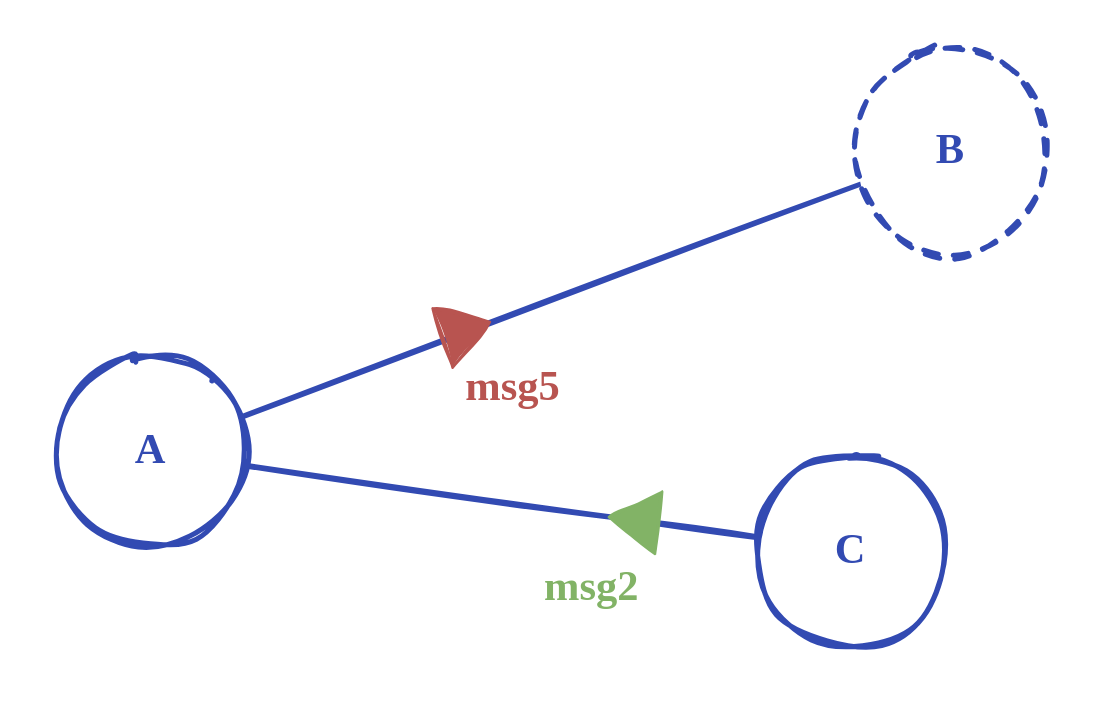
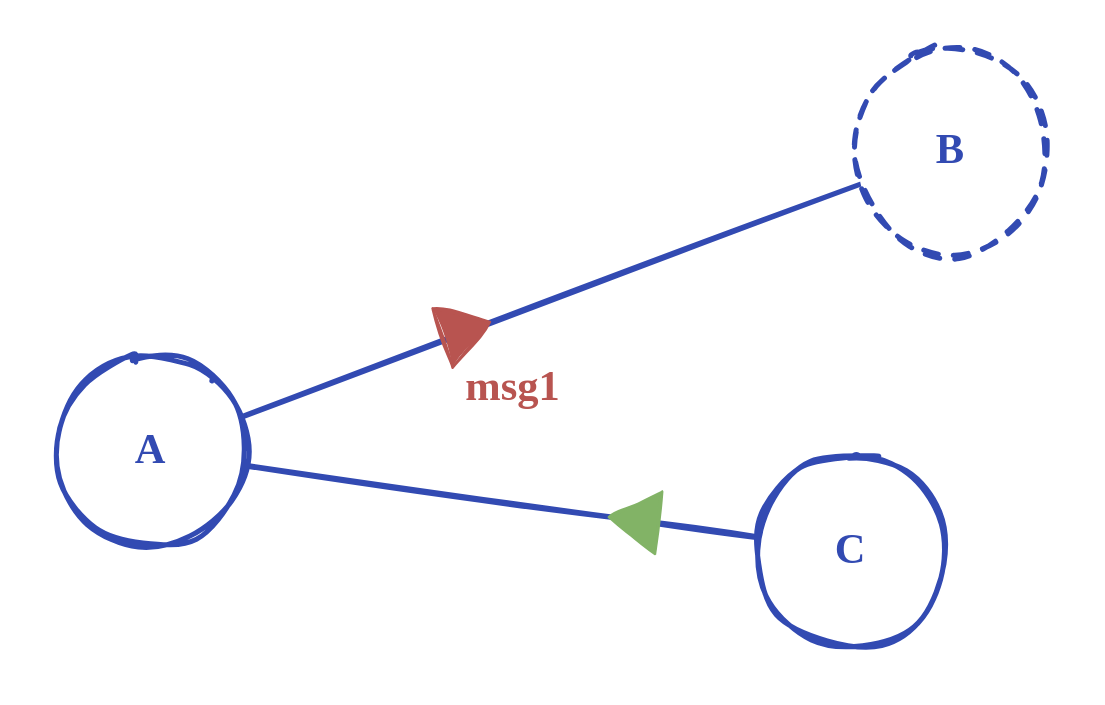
node "msg5": label "msg5" -> "msg1"
node "msg2": removed
